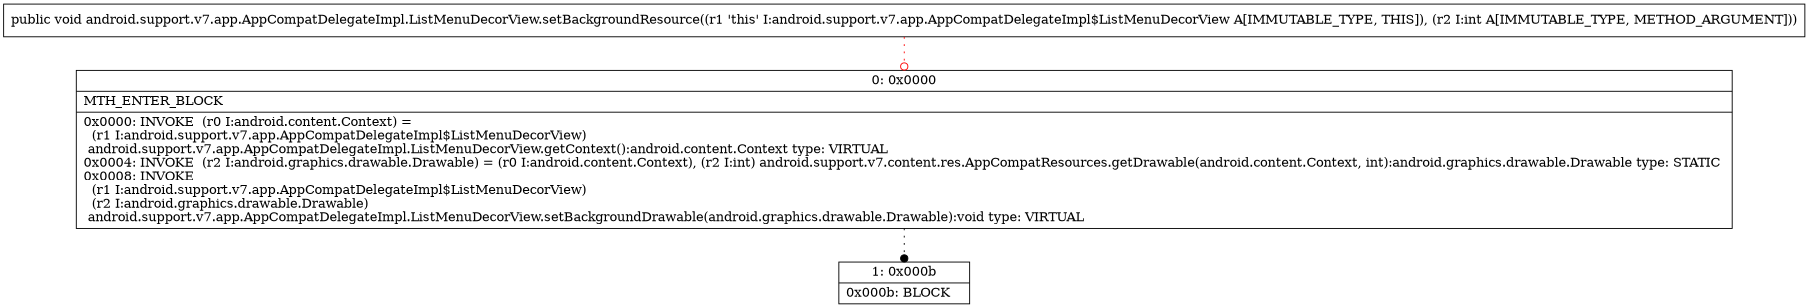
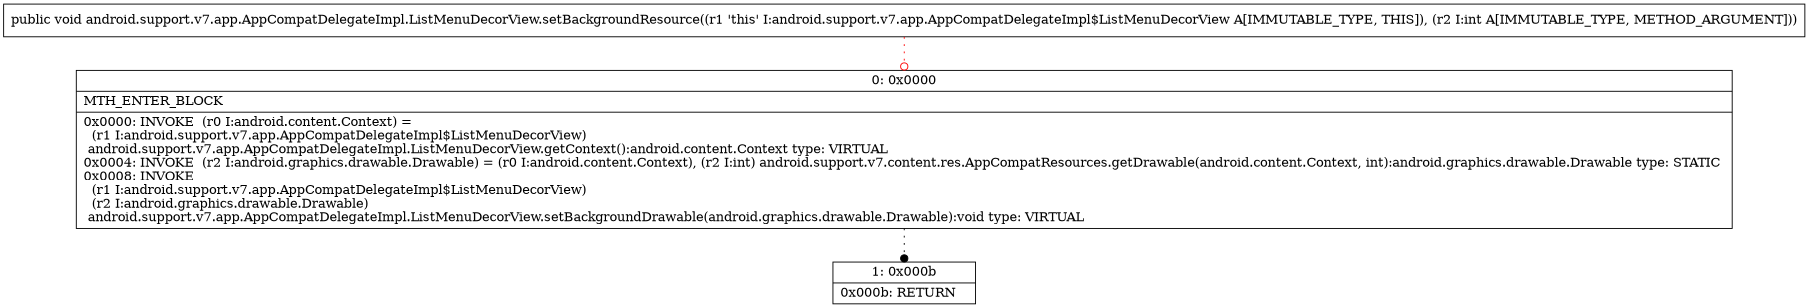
node "1: 0x000b": text "0x000b: BLOCK" -> "0x000b: RETURN"
